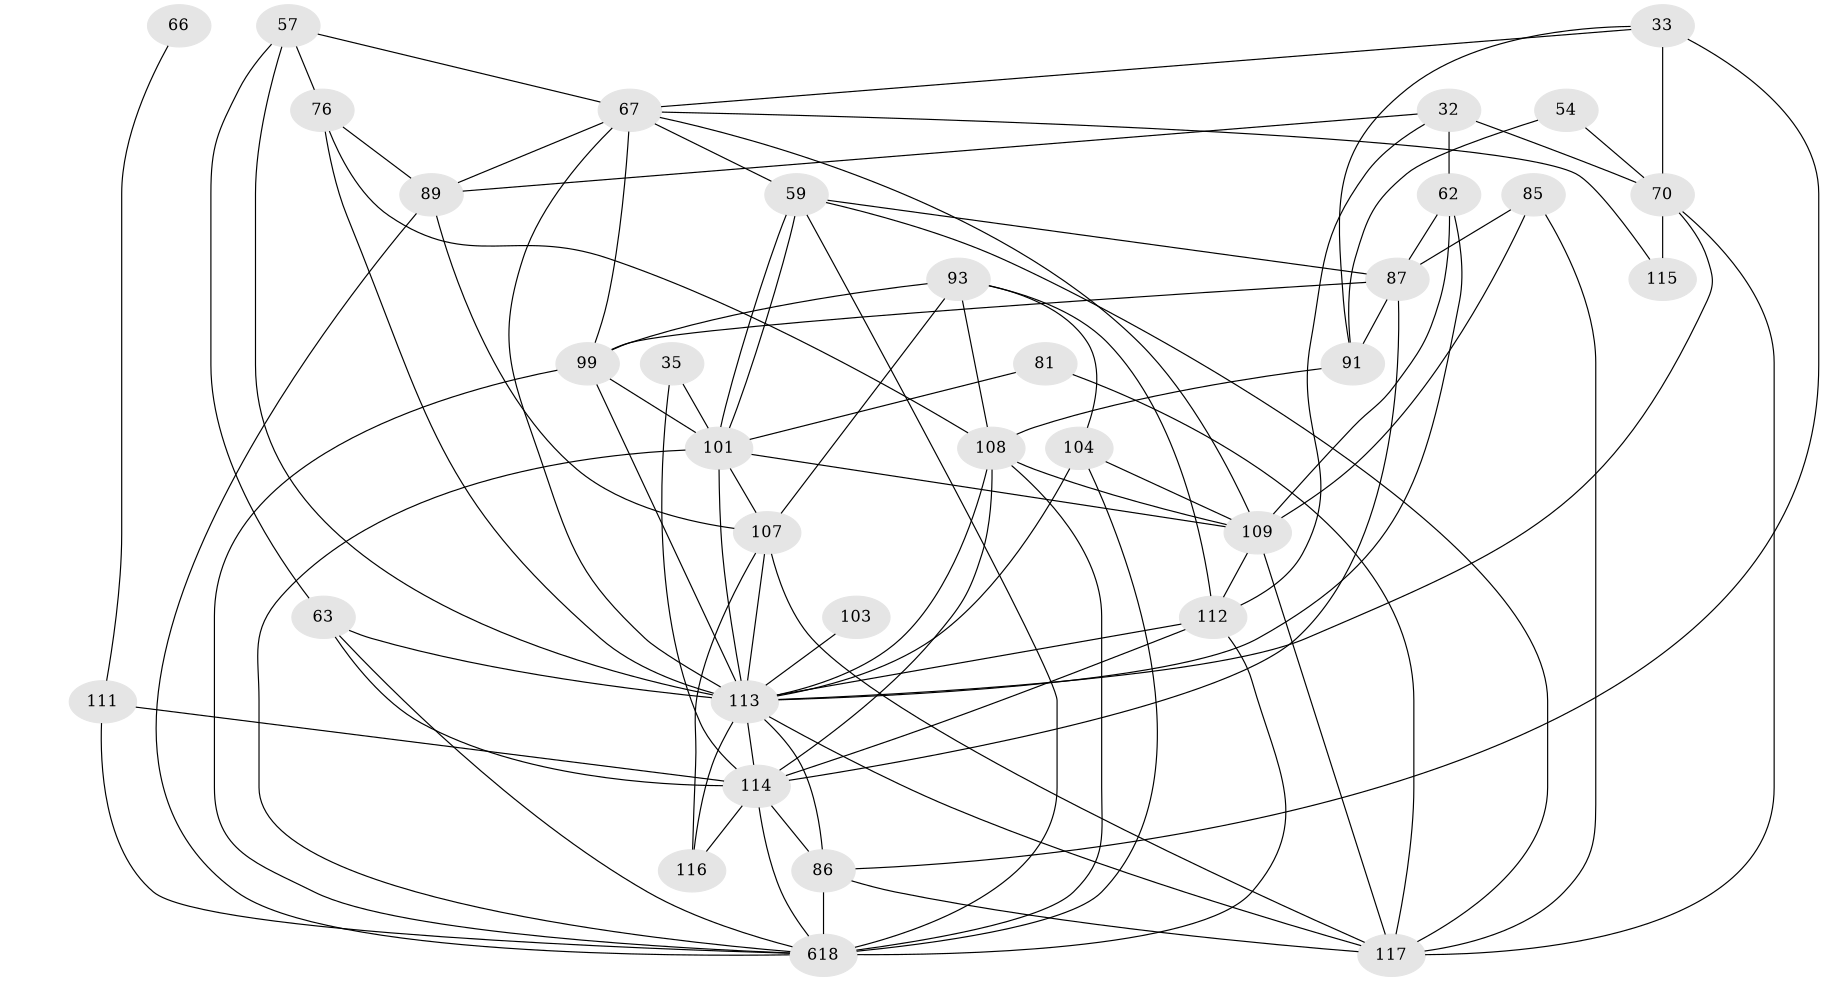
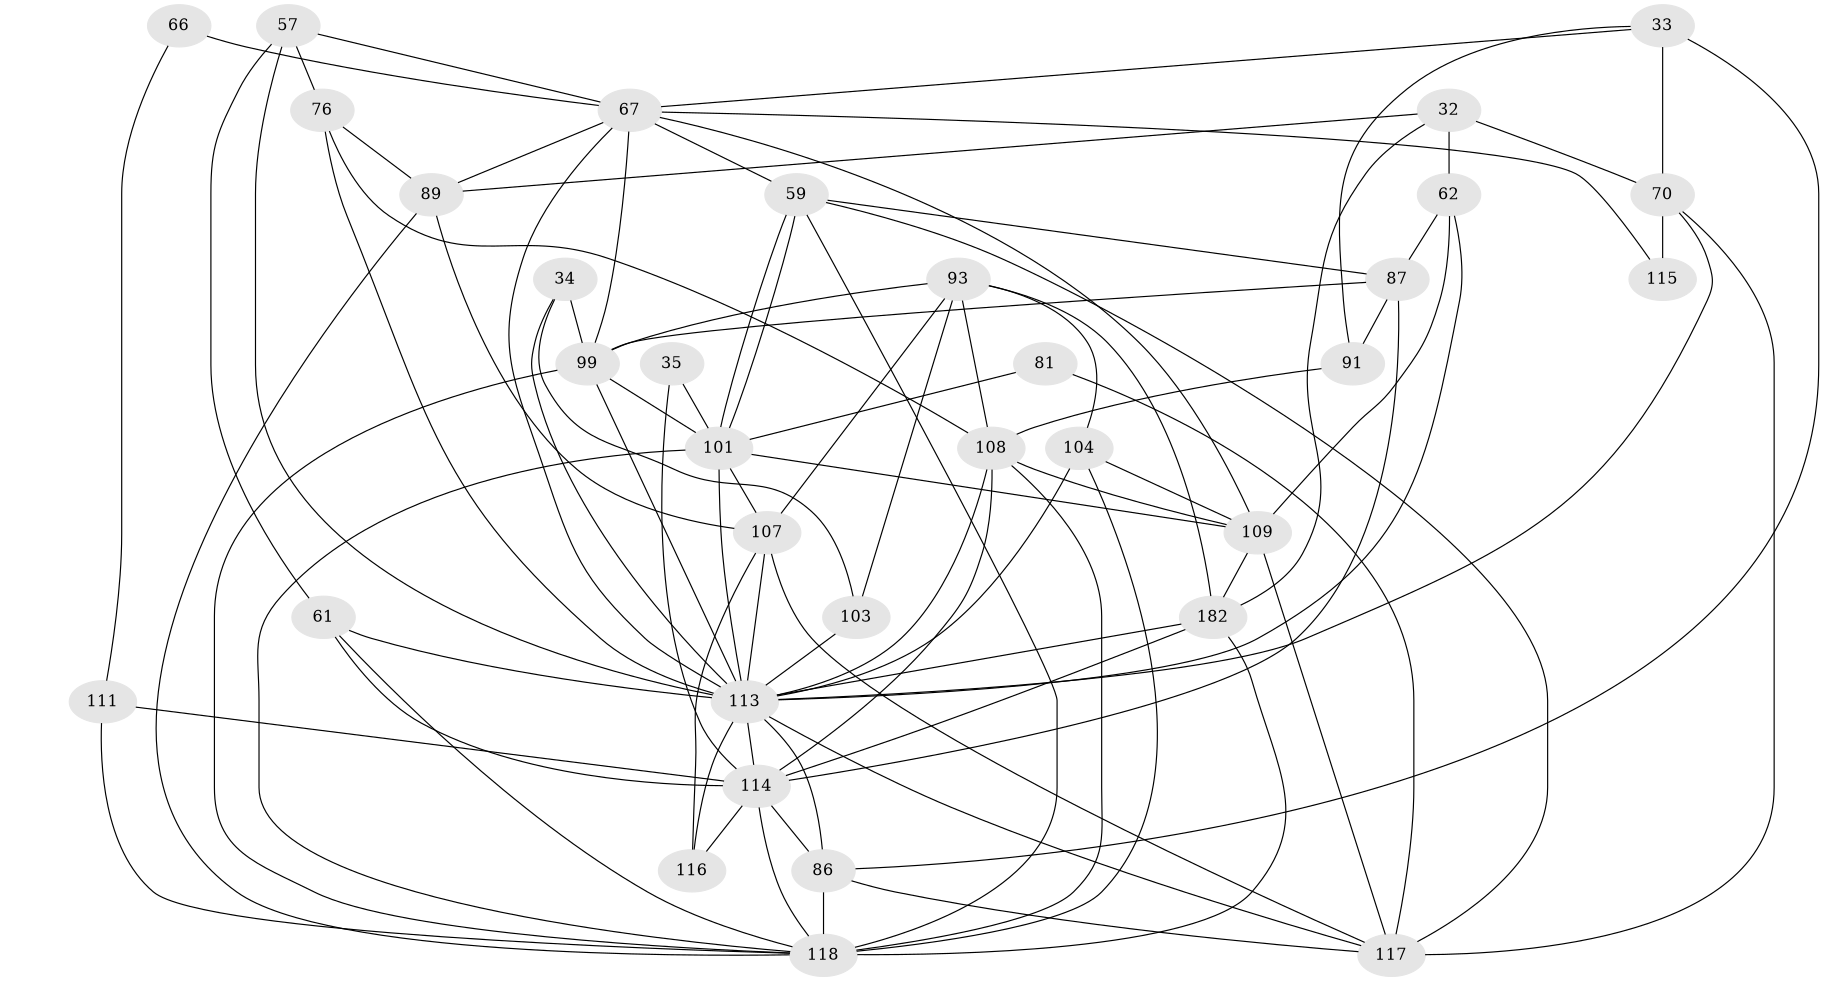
edge "66" -- "67": added
node "54": removed
node "85": removed
node "34": added
edge "93" -- "103": added
node "63": label "63" -> "61"
node "112": label "112" -> "182"
node "618": label "618" -> "118"
